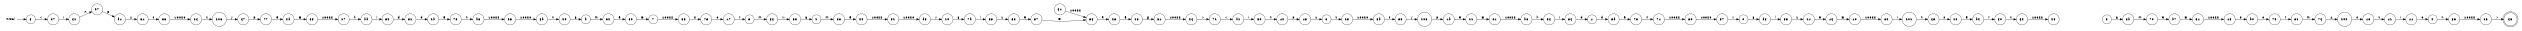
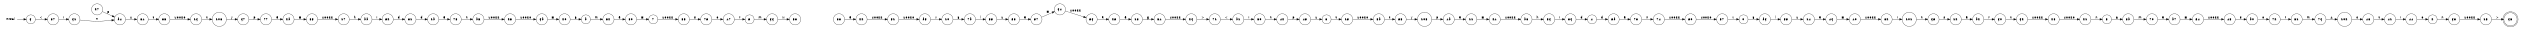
edge "61" -> "27": now "61" -> "94"
edge "69" -> "20": label "n" -> "="
node "1": removed
node "21": added
edge "57" -> "56": now "57" -> "64"
